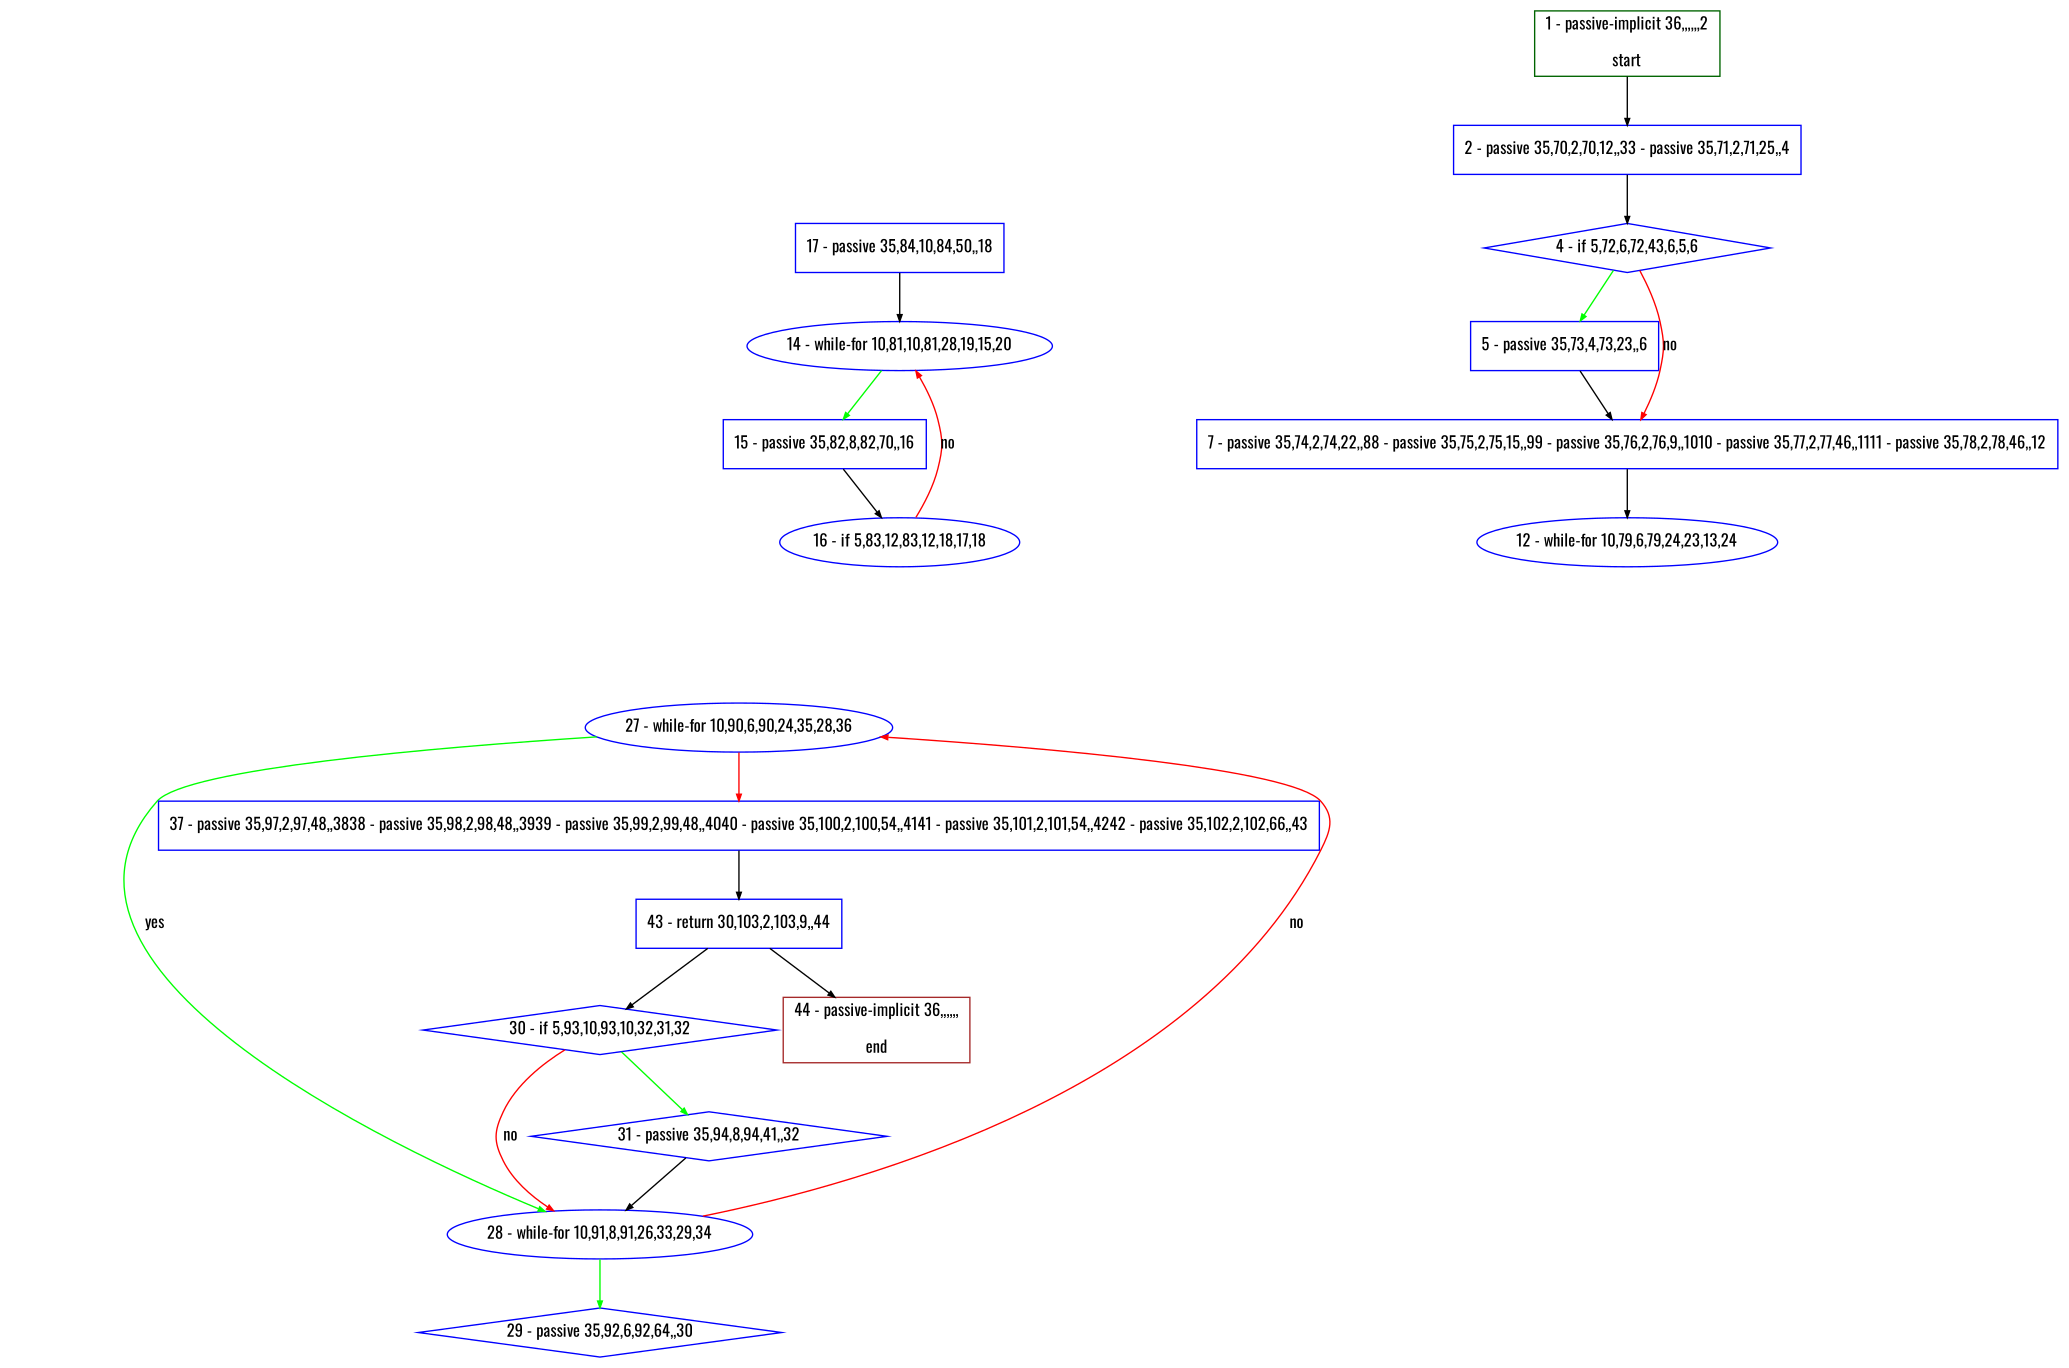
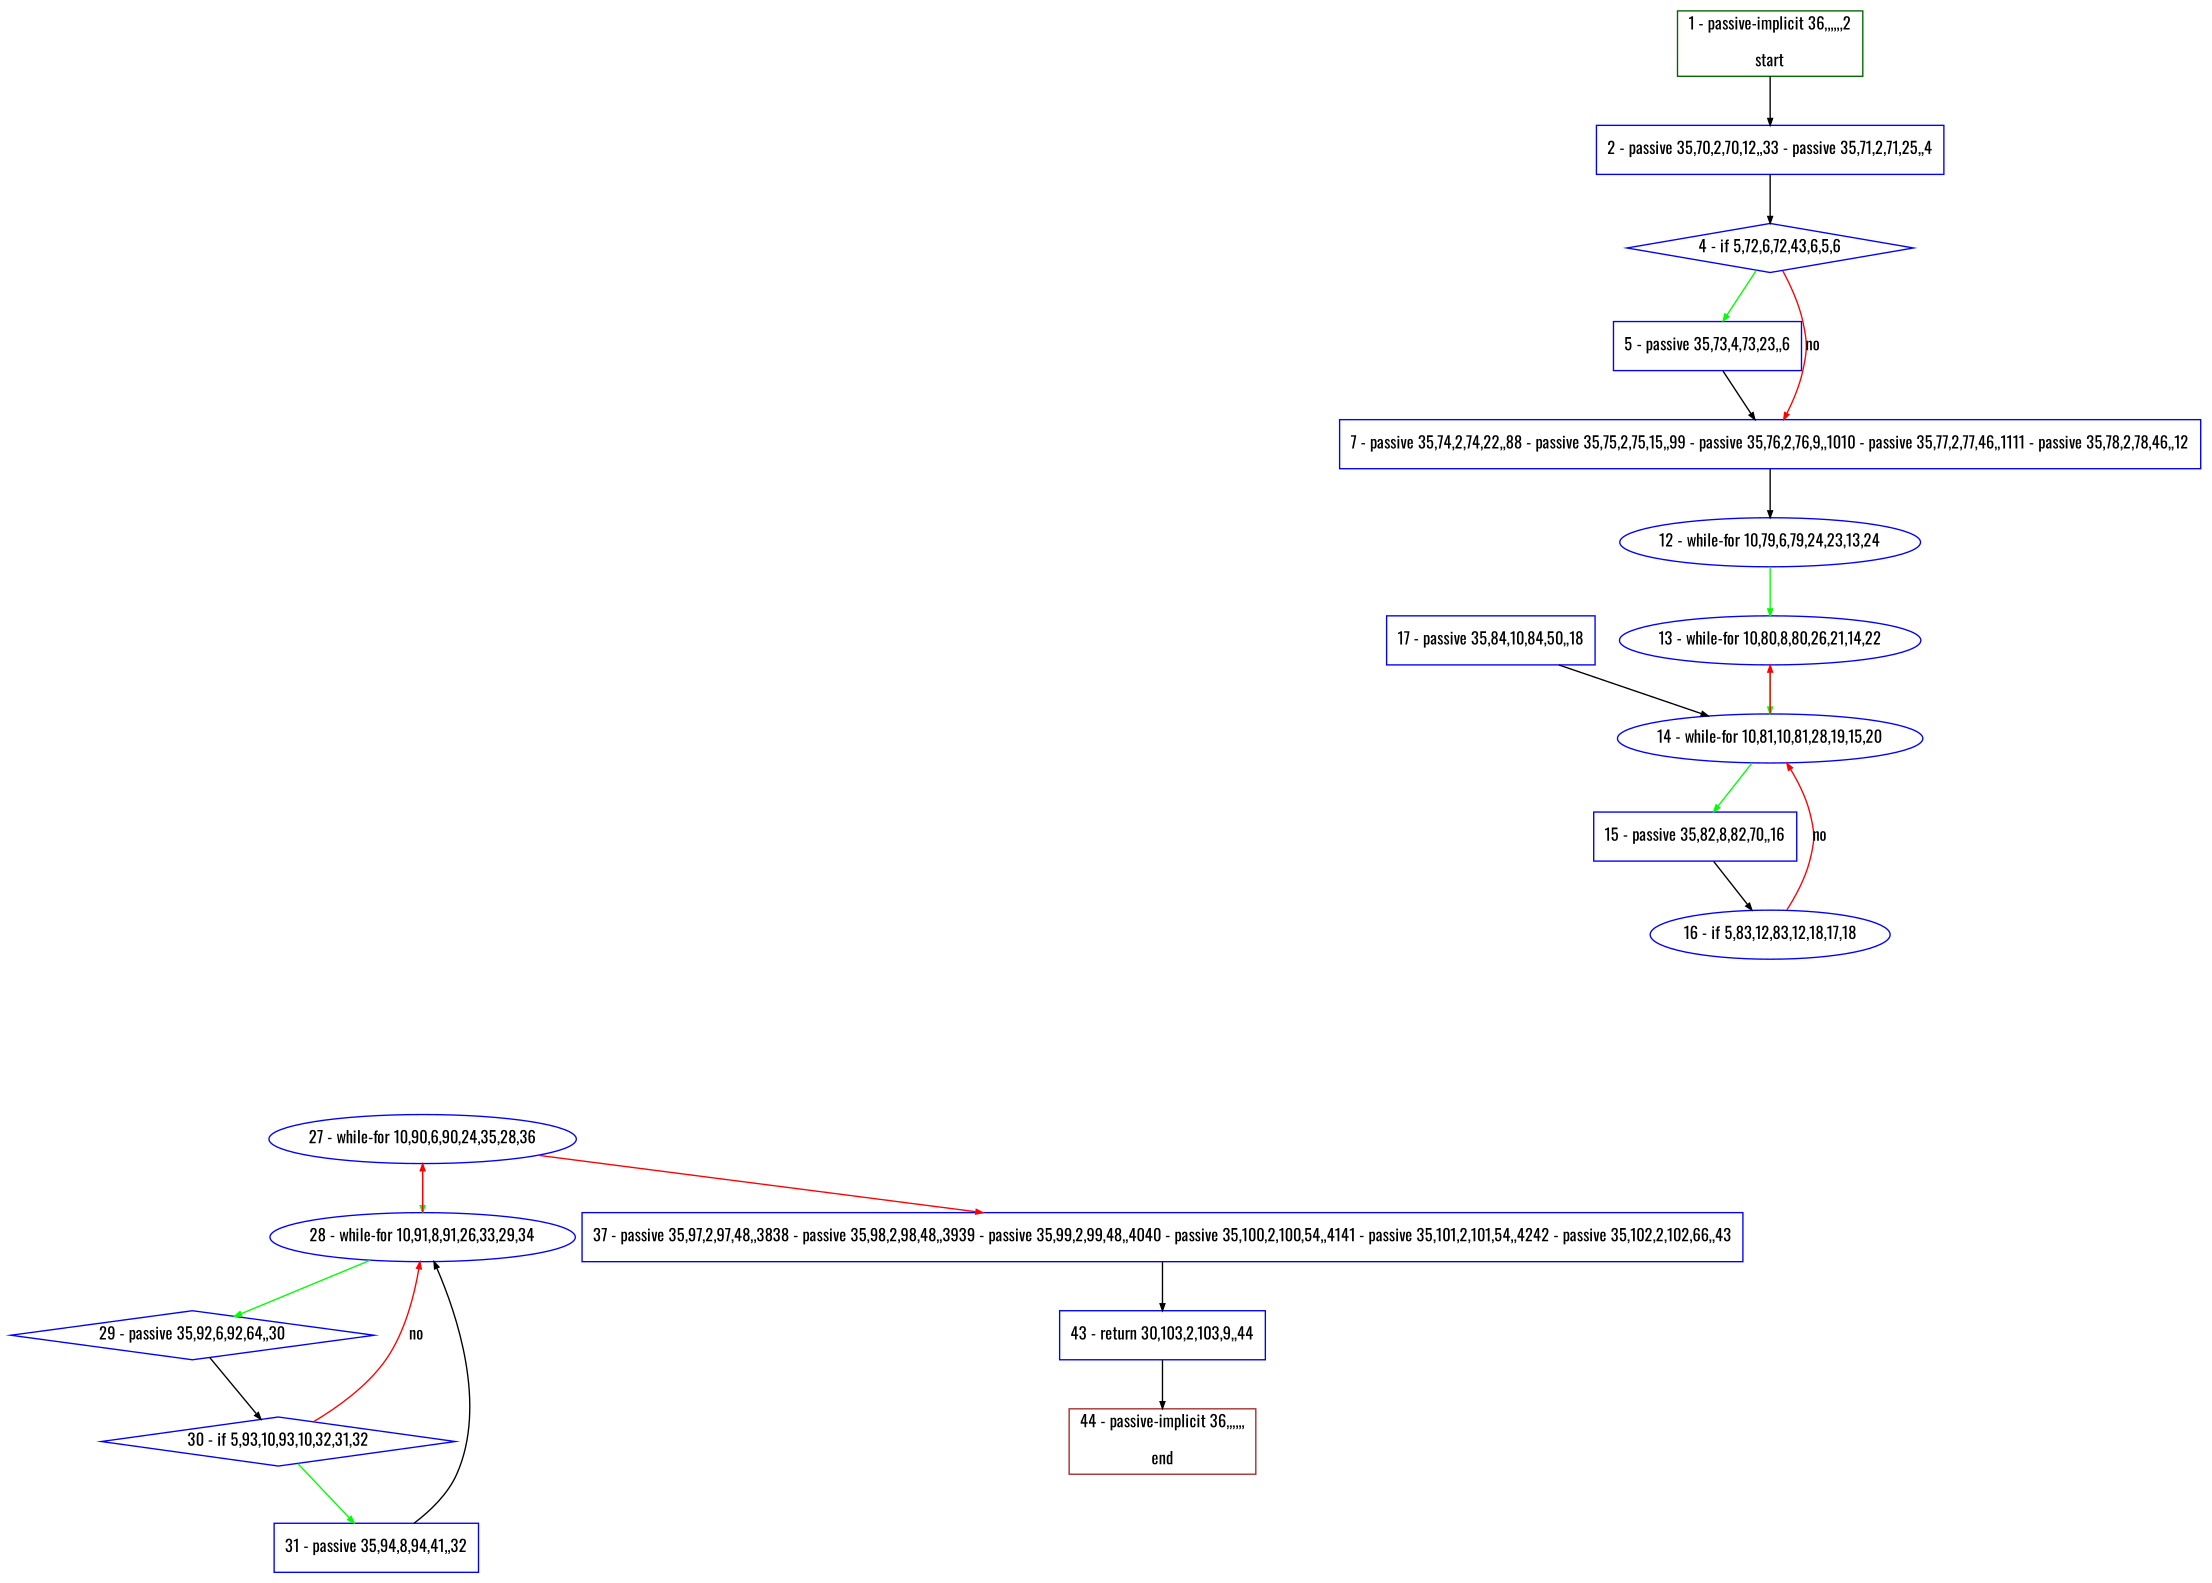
node "13 - while-for 10,80,8,80,26,21,14,22": added
edge "43 - return 30,103,2,103,9,,44" -> "30 - if 5,93,10,93,10,32,31,32": now "29 - passive 35,92,6,92,64,,30" -> "30 - if 5,93,10,93,10,32,31,32"
node "31 - passive 35,94,8,94,41,,32": shape diamond -> box
